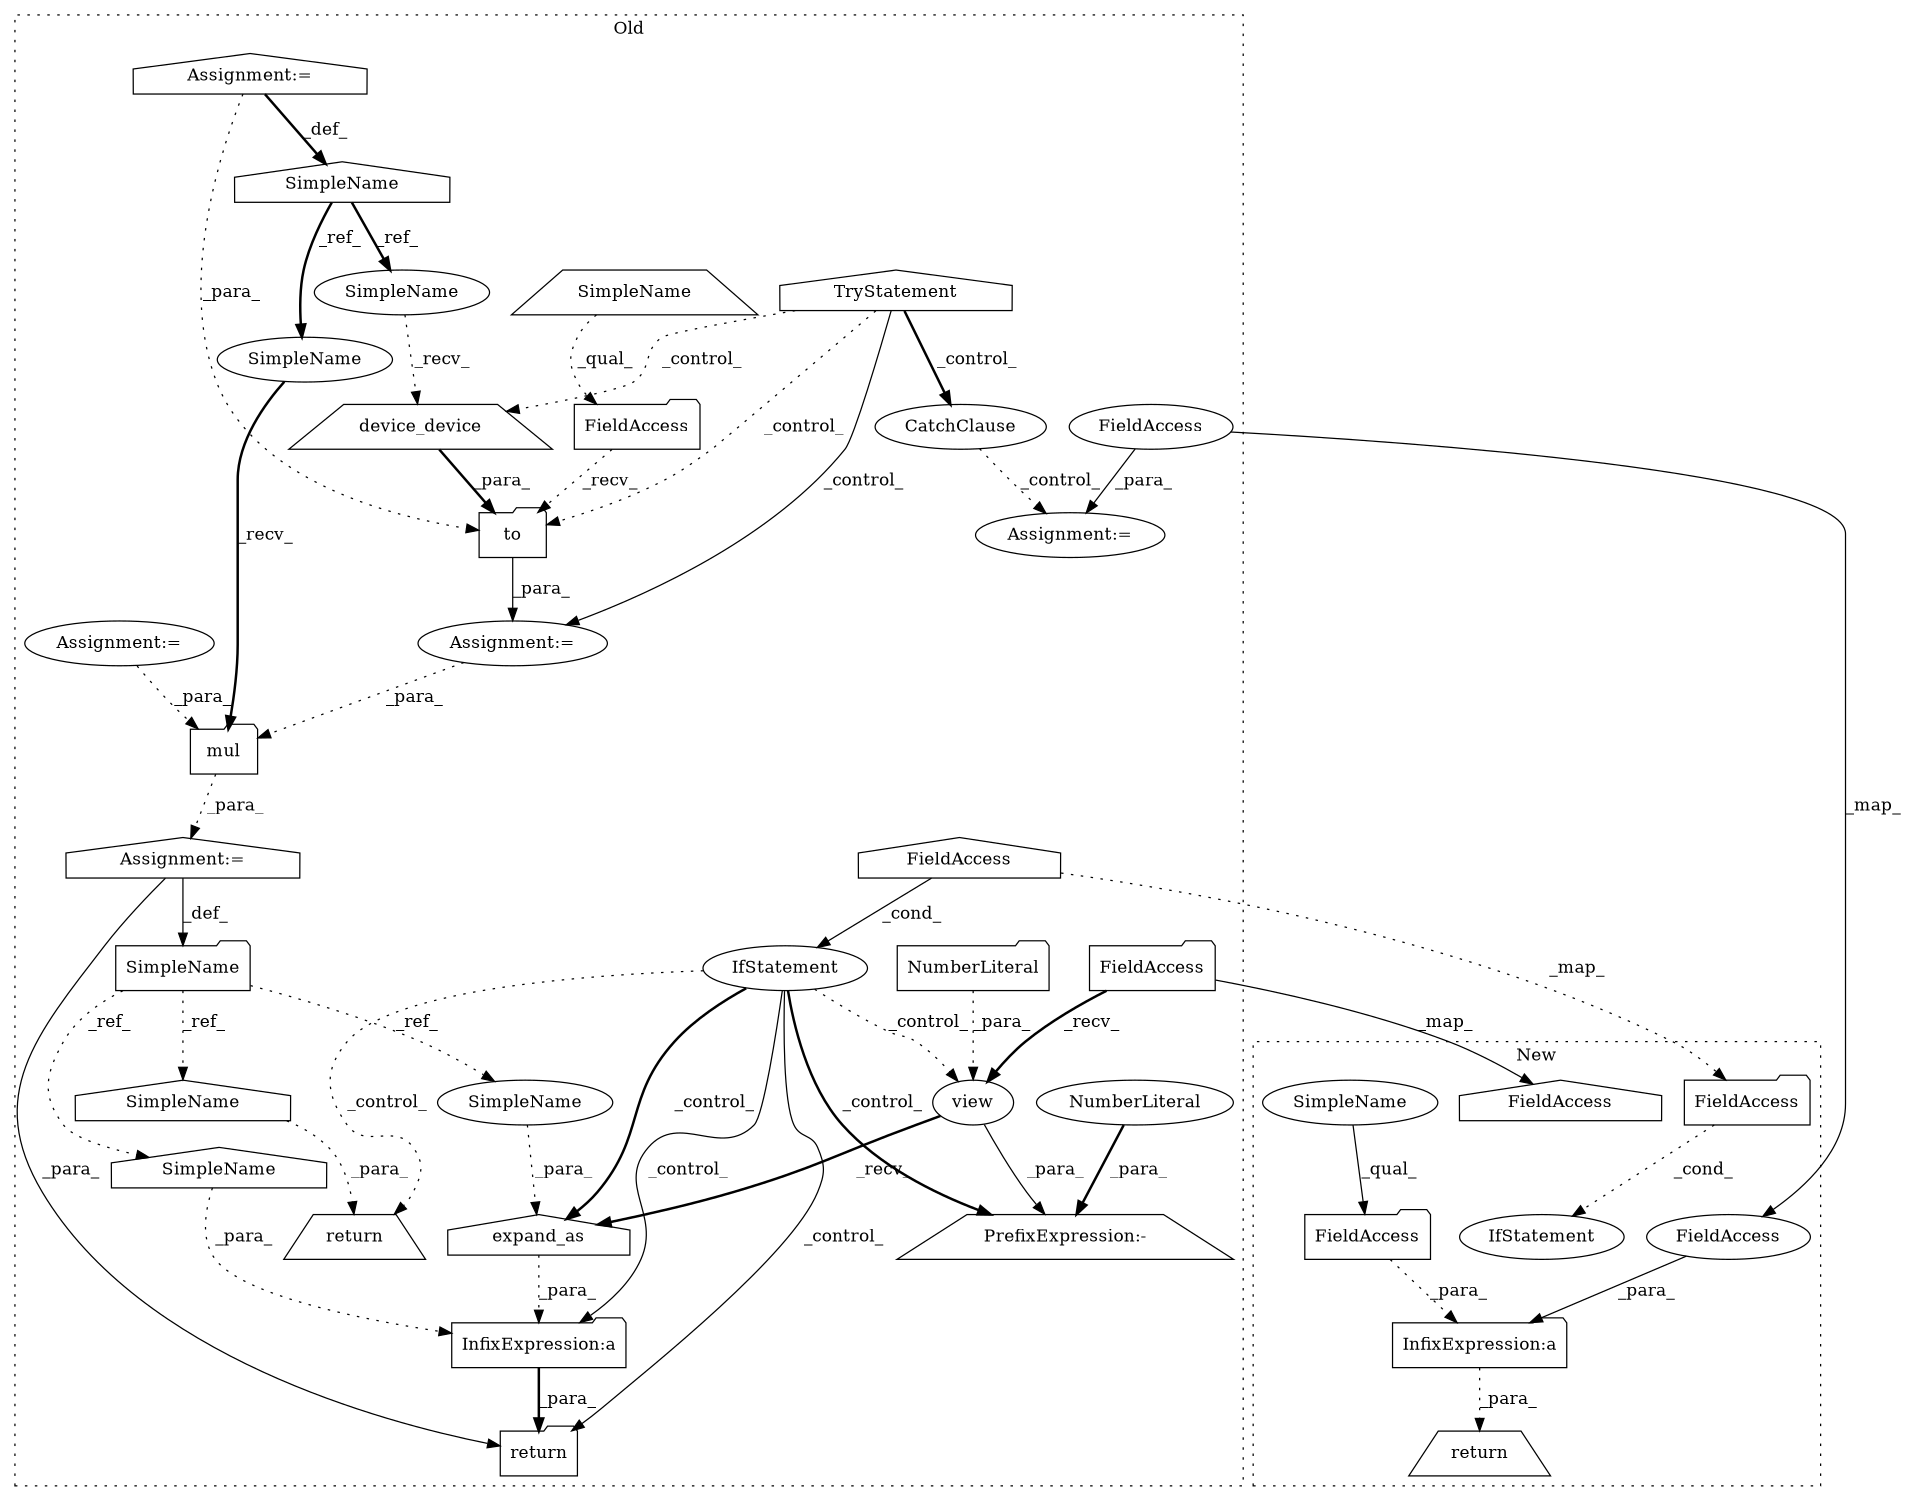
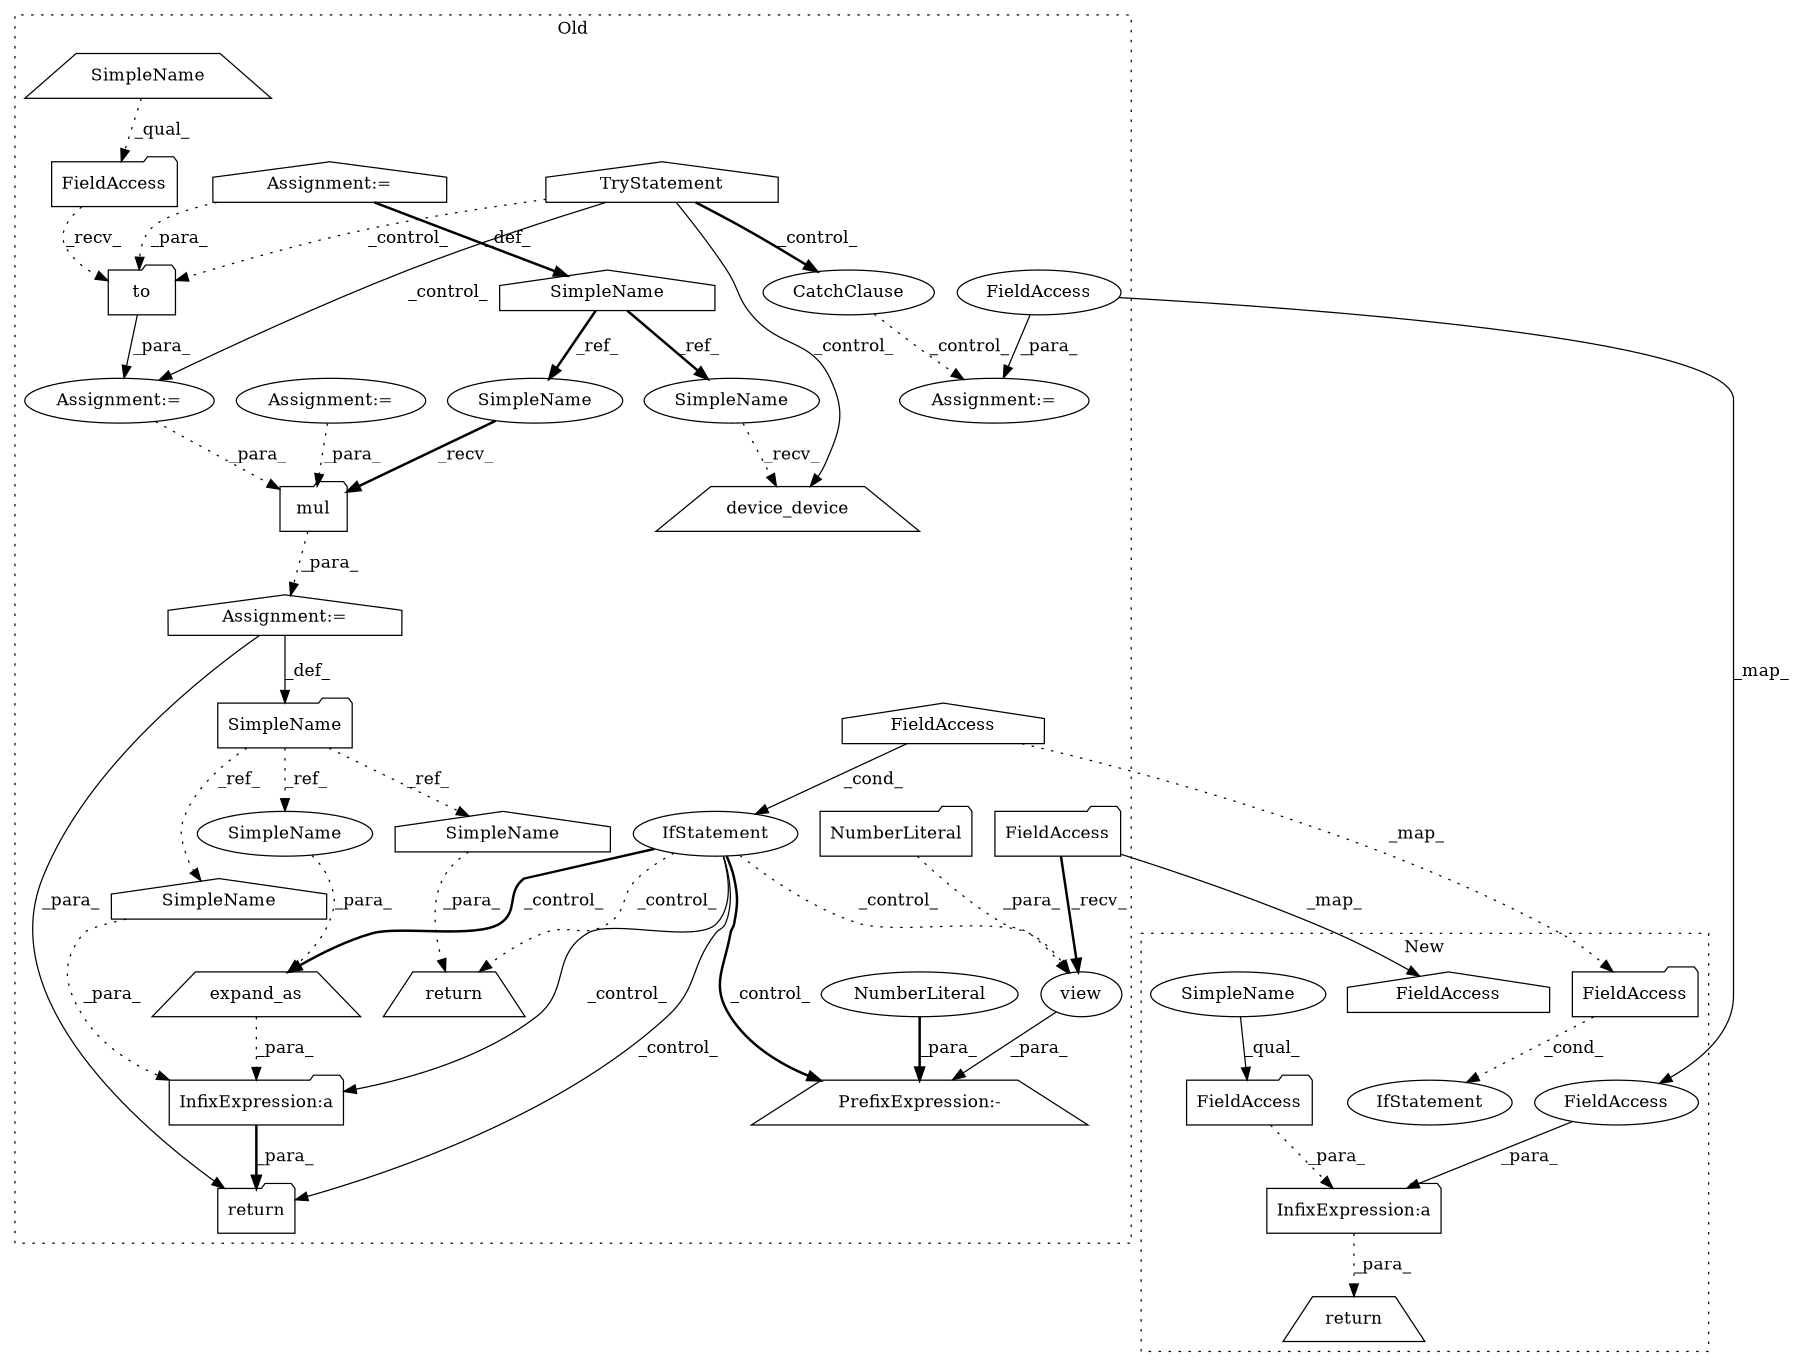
edge "TryStatement" -> "device_device": style dotted -> solid
edge "device_device" -> "to": removed, label "_para_"
edge "view" -> "expand_as": removed, label "_recv_"
node "expand_as": shape house -> trapezium
